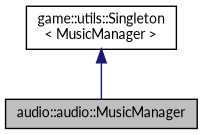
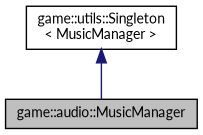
node "audio::audio::MusicManager": label "audio::audio::MusicManager" -> "game::audio::MusicManager"
